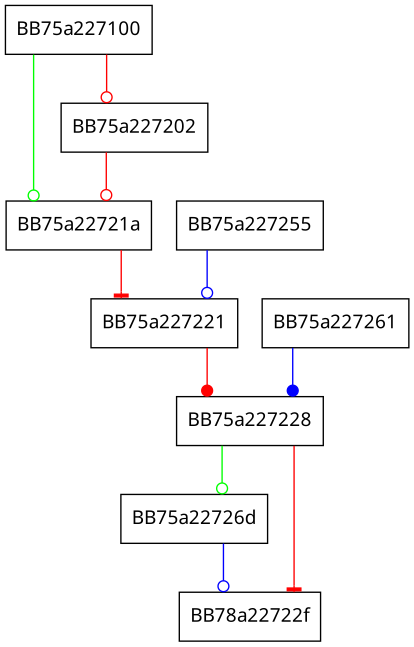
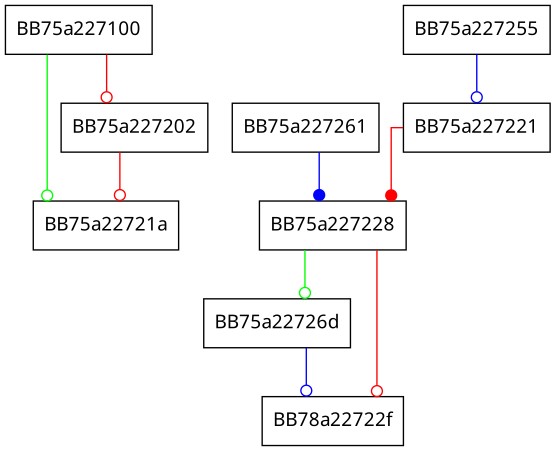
edge "BB75a22721a" -> "BB75a227221": removed
edge "BB75a227228" -> "BB78a22722f": arrowhead tee -> odot
